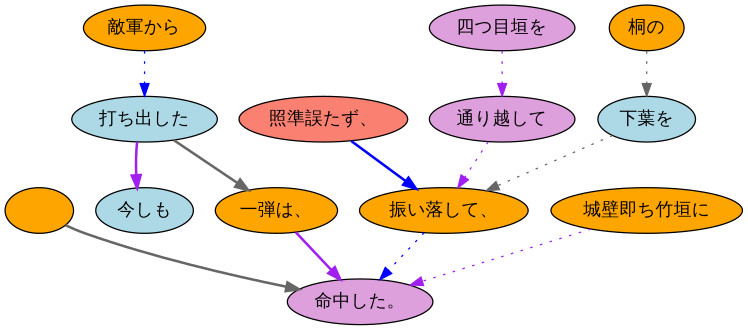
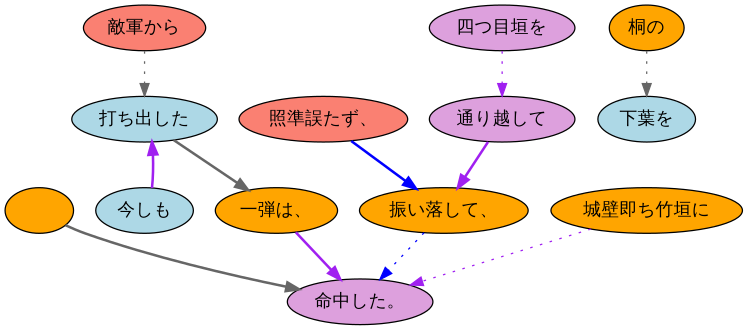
node "敵軍から": fillcolor orange -> salmon
edge "敵軍から" -> "打ち出した": color blue -> gray40
edge "打ち出した" -> "今しも": reversed
edge "通り越して" -> "振い落して、": style dotted -> bold
edge "下葉を" -> "振い落して、": removed
